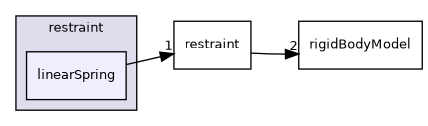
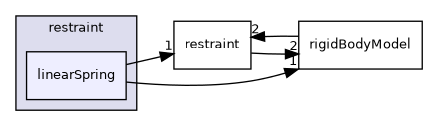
edge "rigidBodyModel" -> "restraint": added
edge "linearSpring" -> "rigidBodyModel": added
